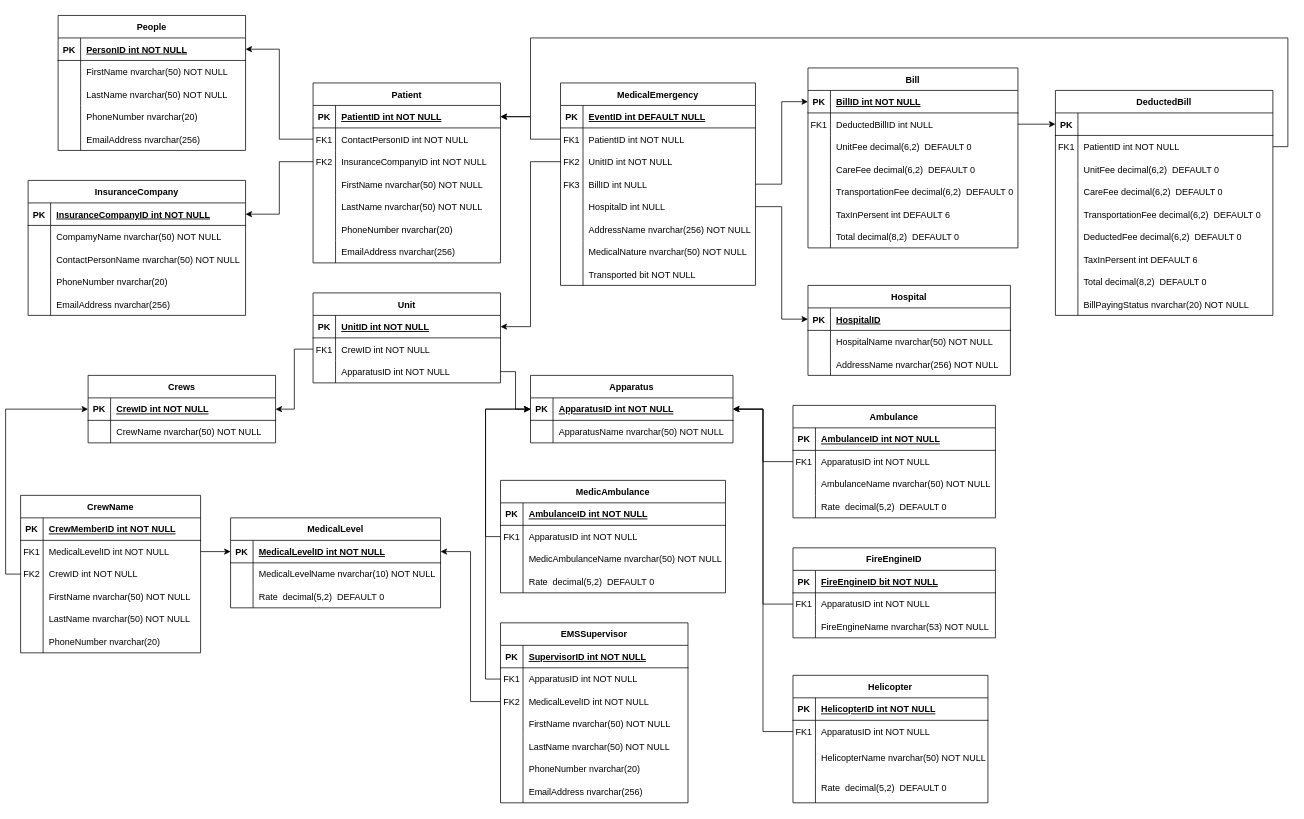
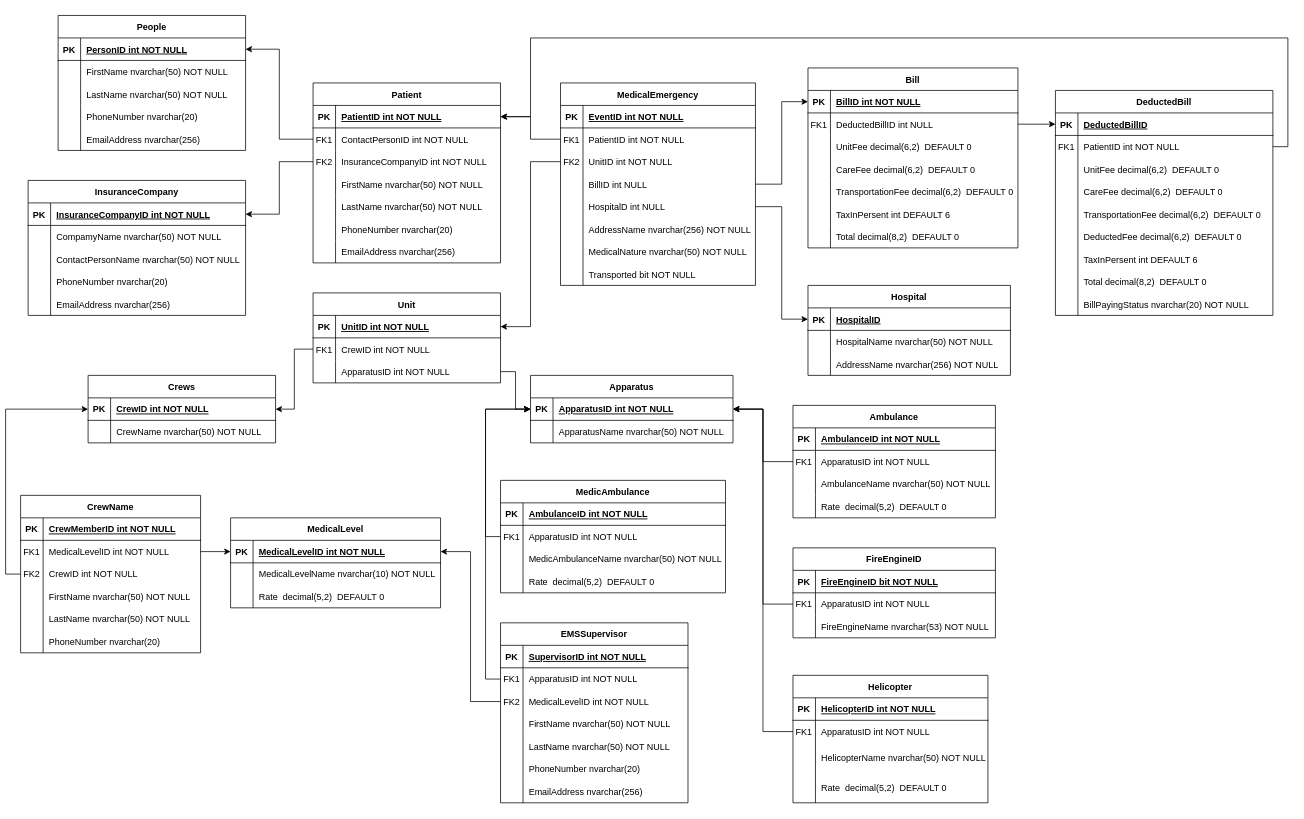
node "EventID int DEFAULT NULL": label "EventID int DEFAULT NULL" -> "EventID int NOT NULL"
node "DeductedBillID": added
node "FK3": removed
